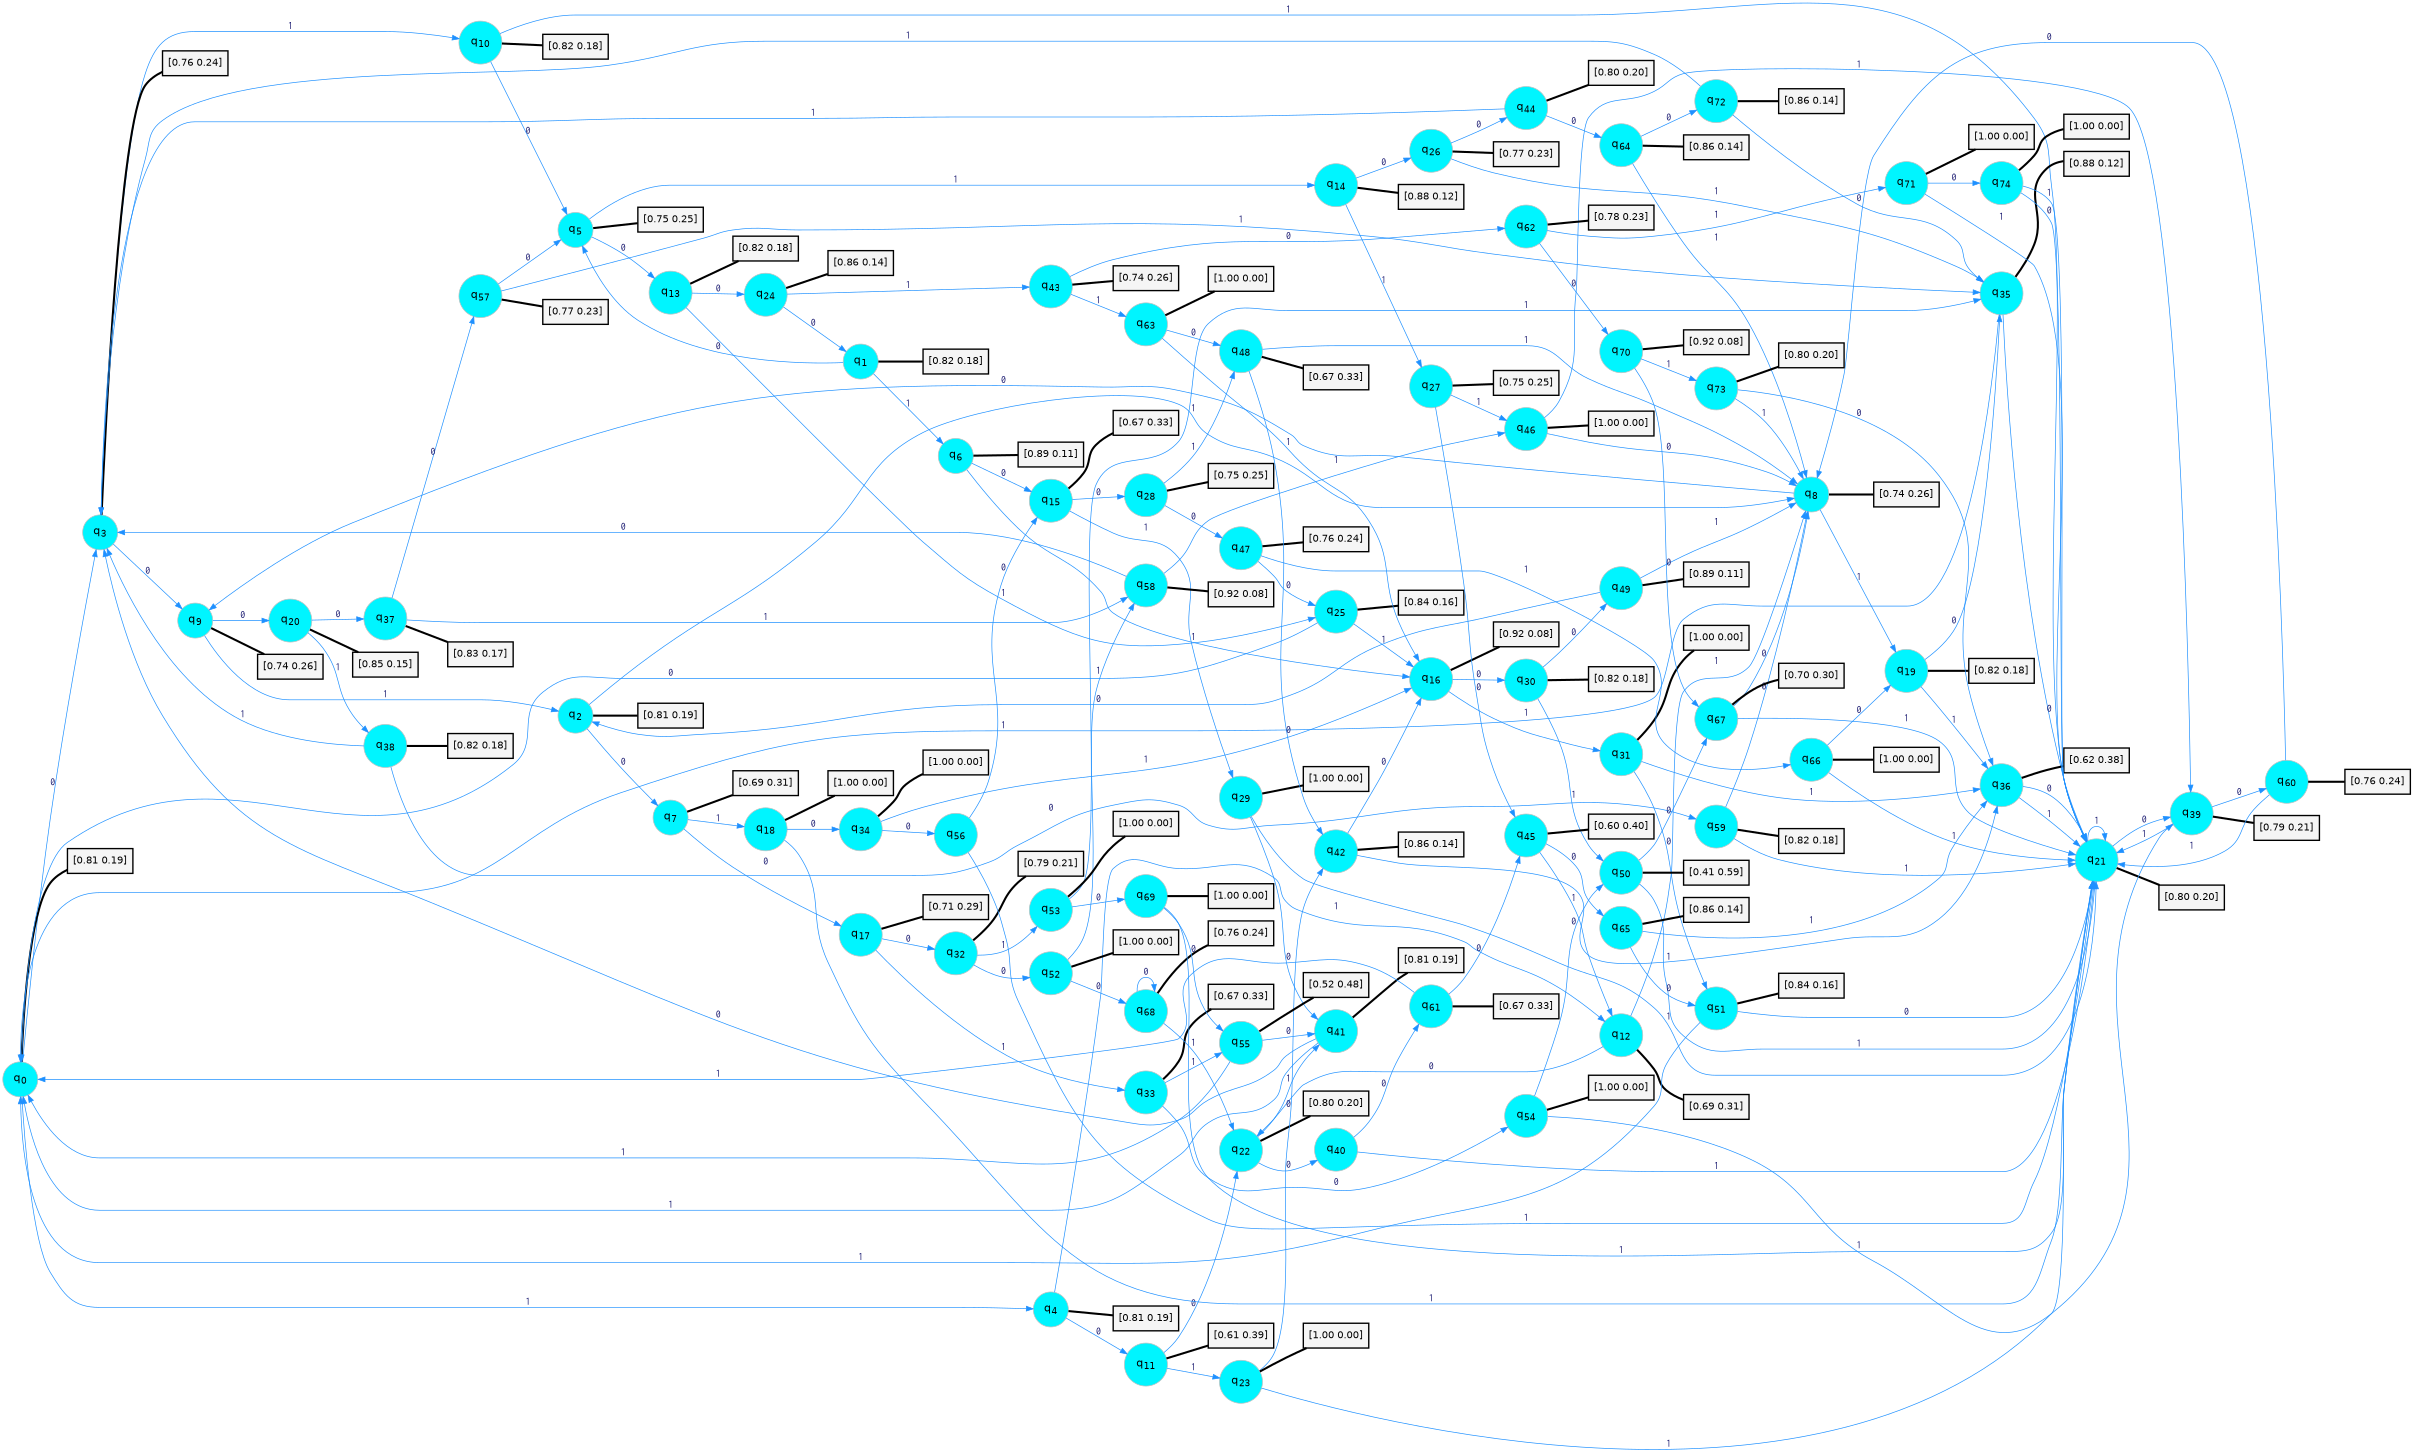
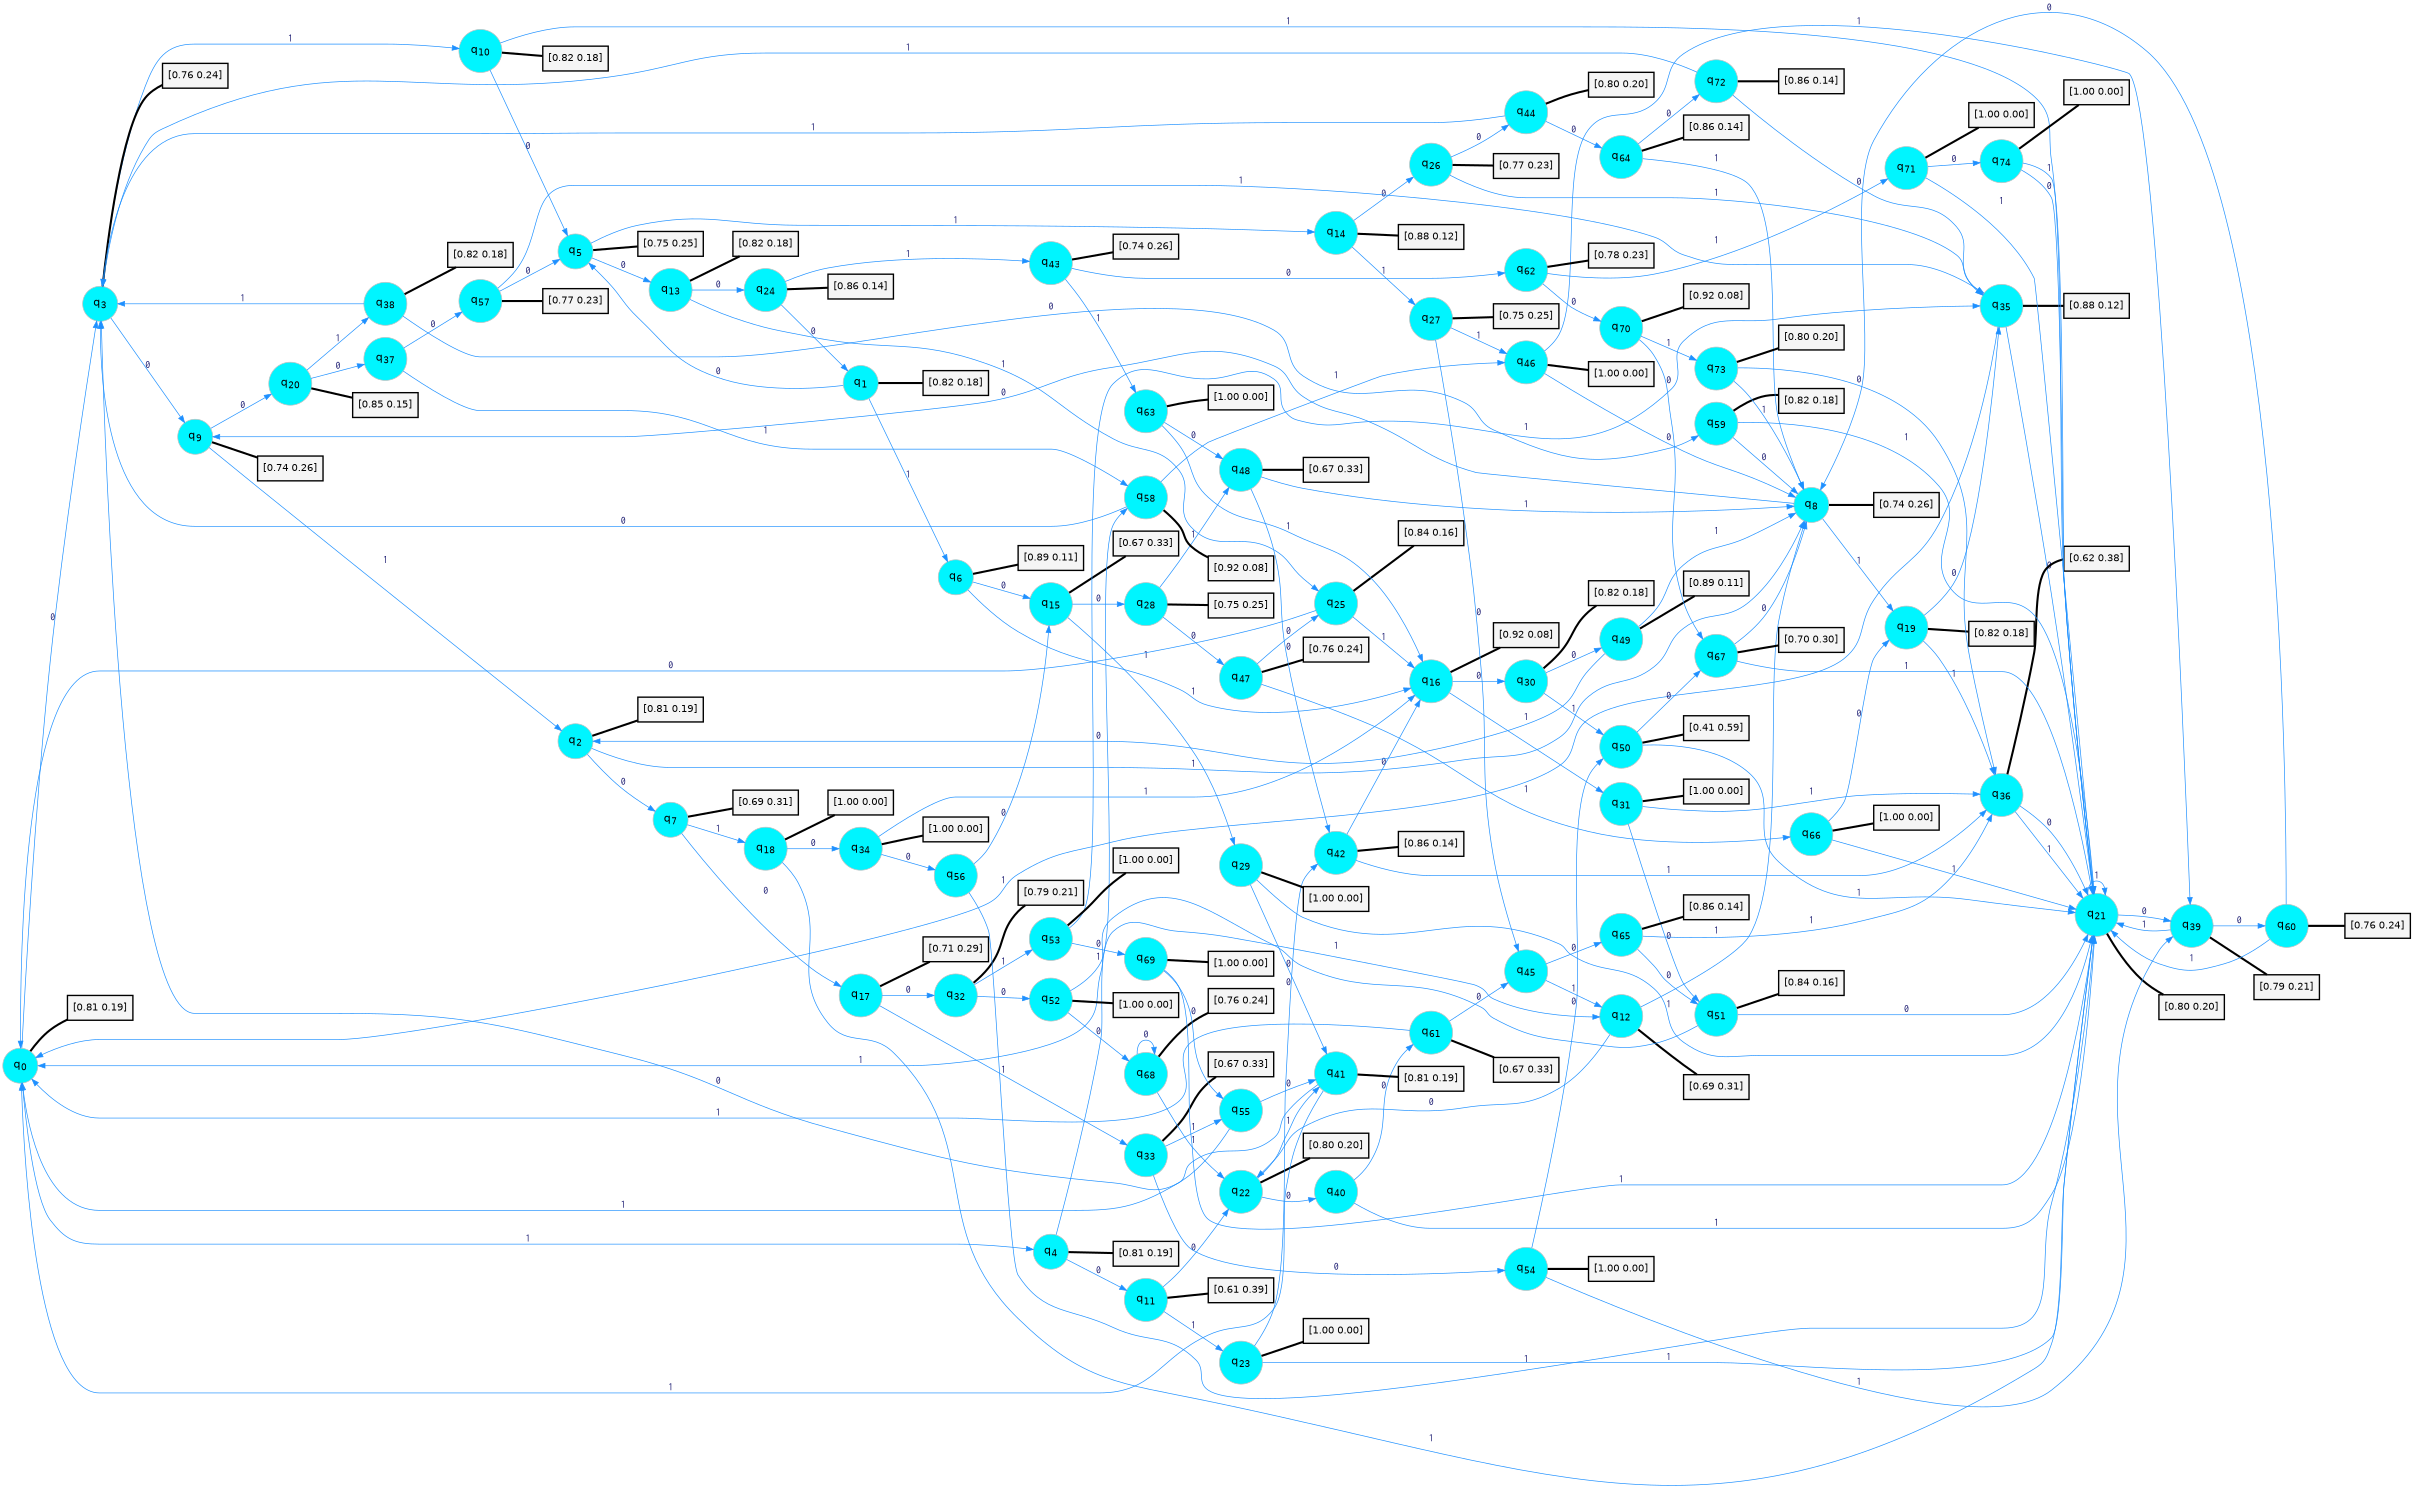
node "[0.83 0.17]": removed
node "[0.60 0.40]": removed
node "[0.52 0.48]": removed
